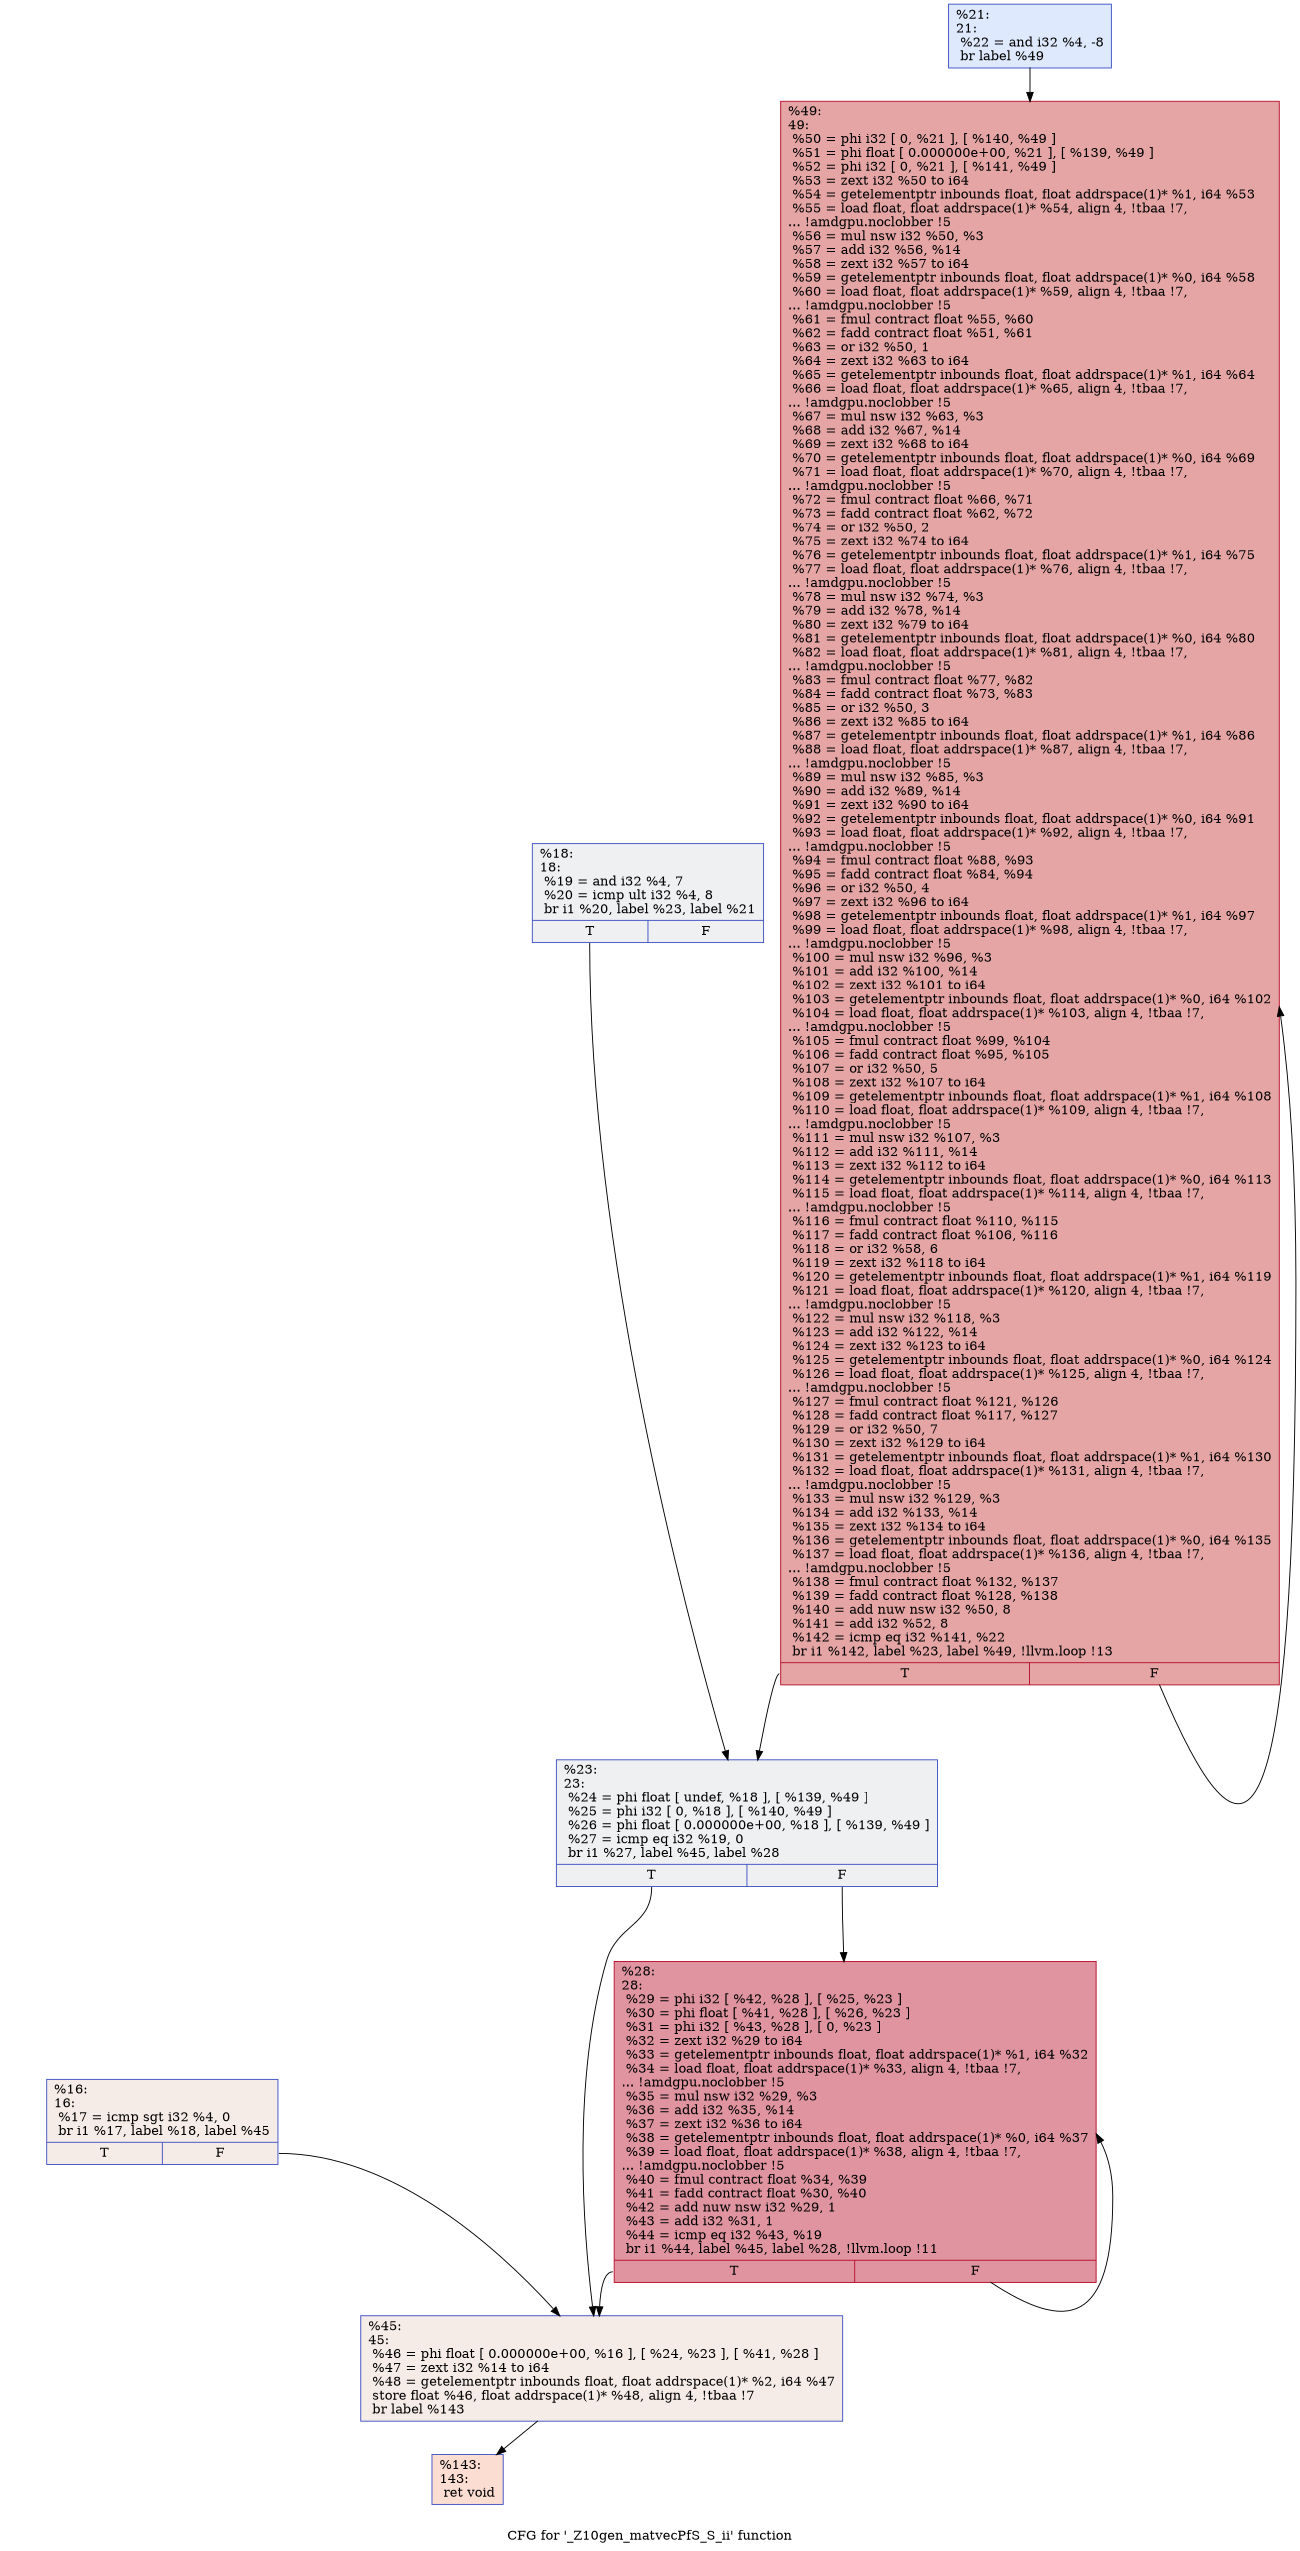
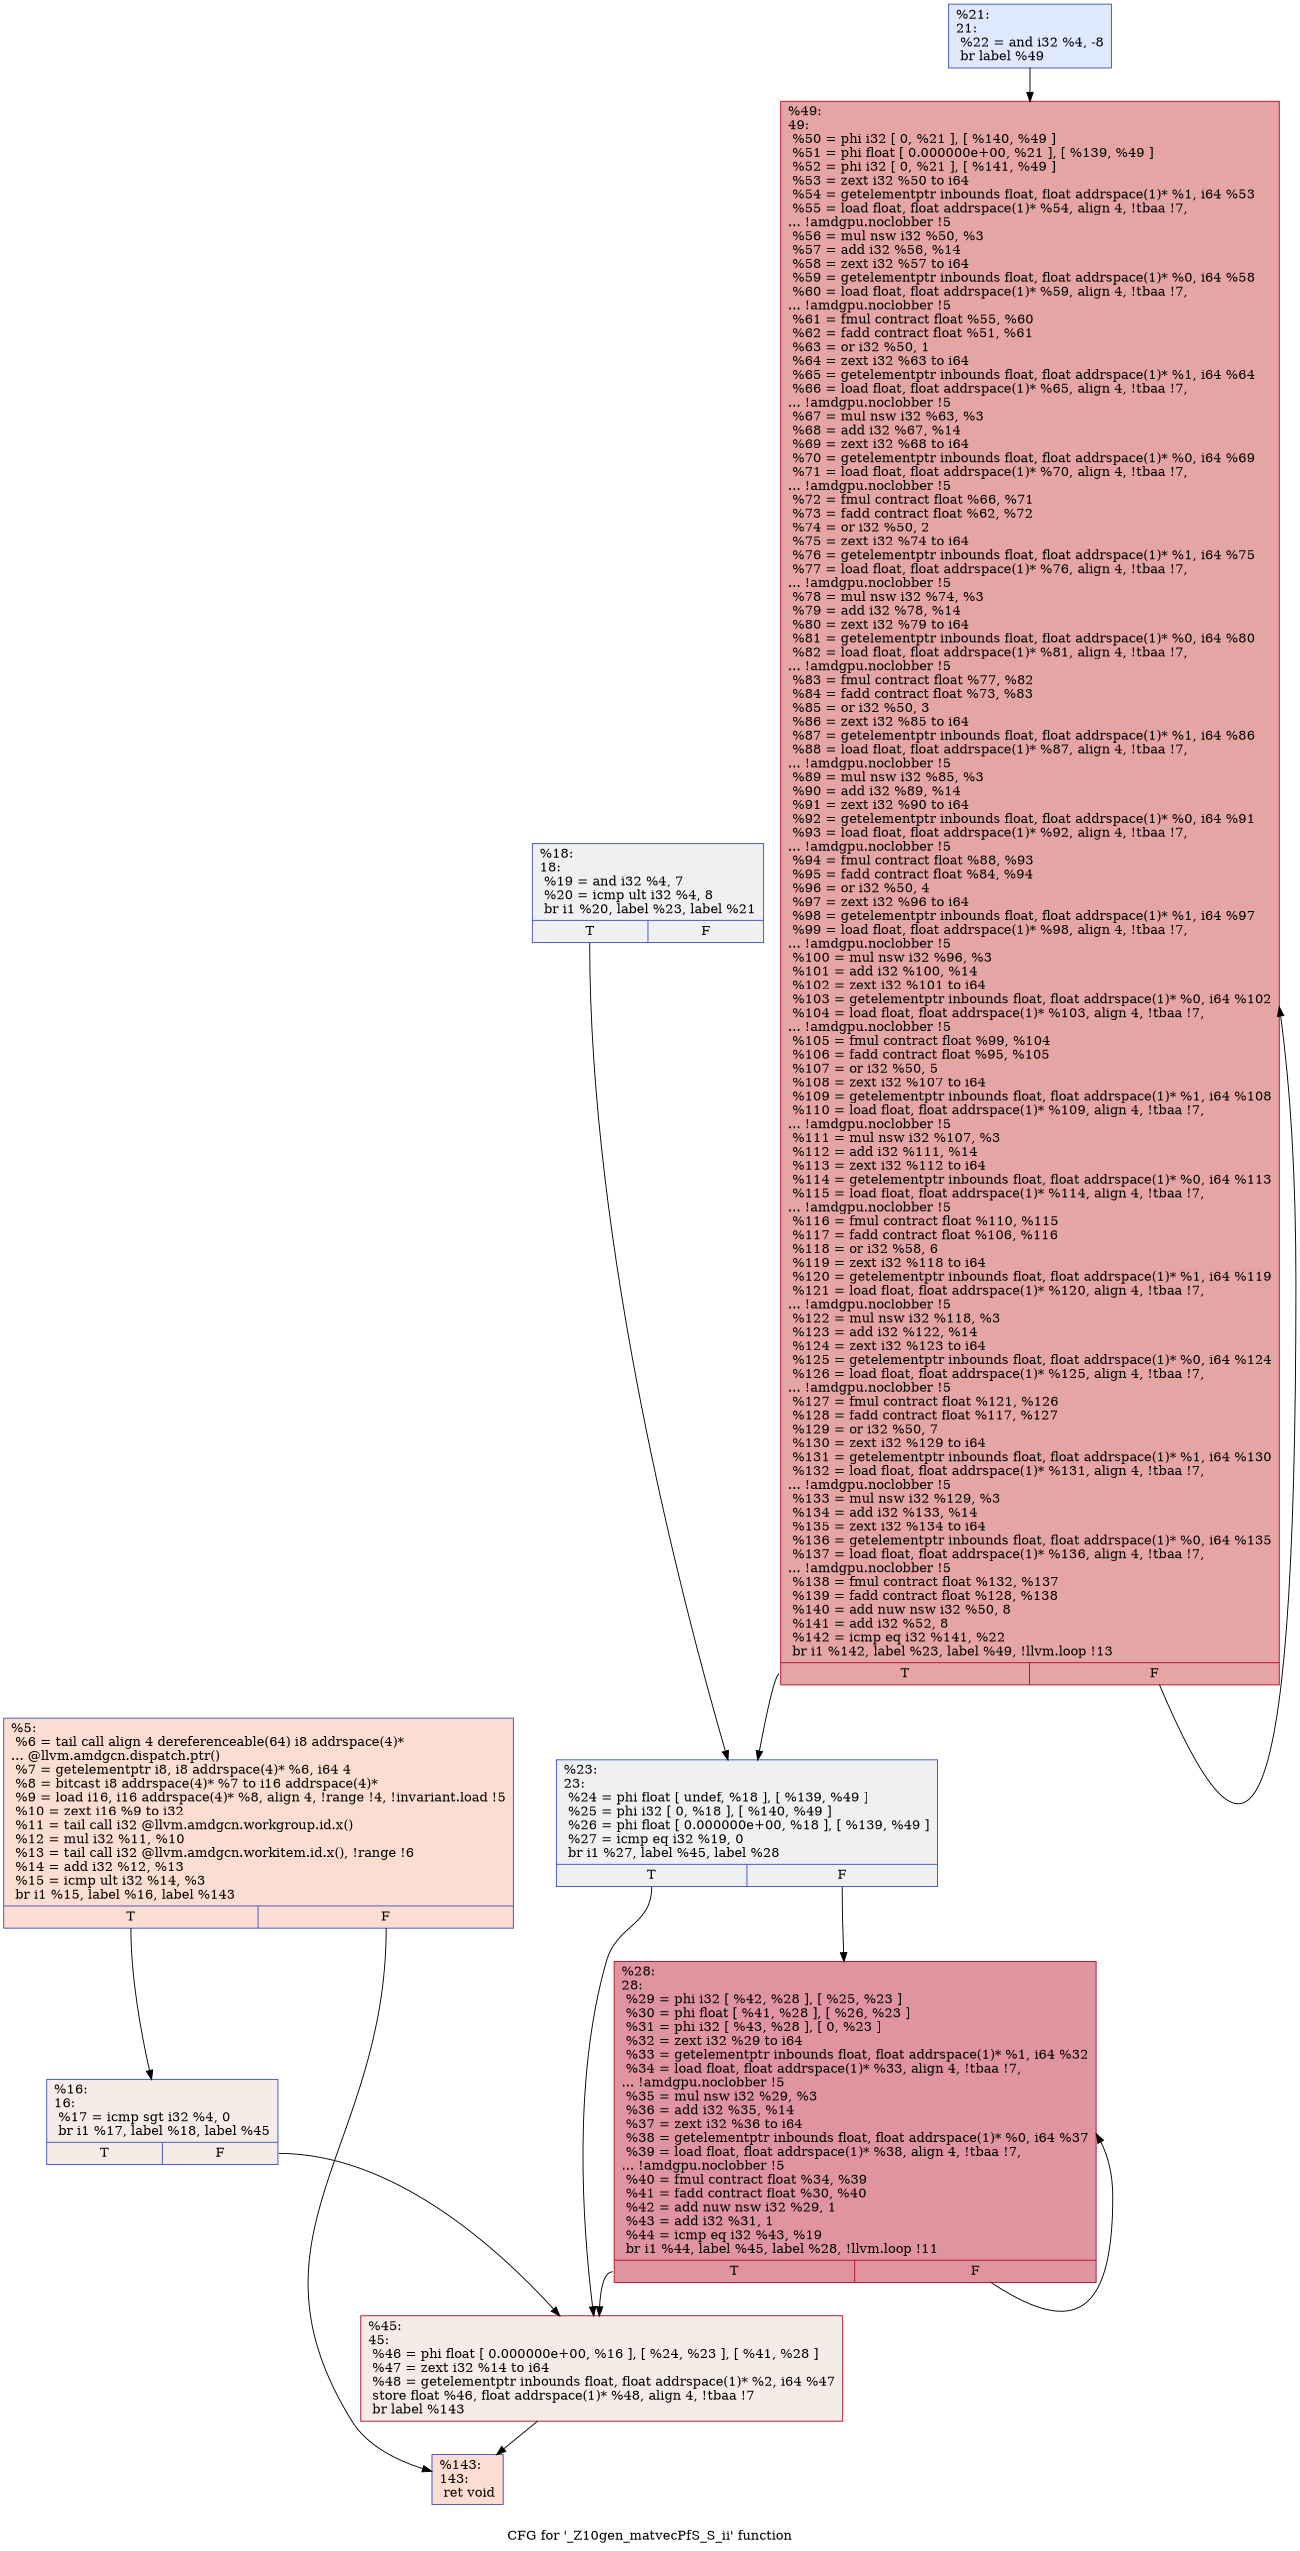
node "%5:": added
node "%45:": color #3d50c3ff -> #b70d28ff
